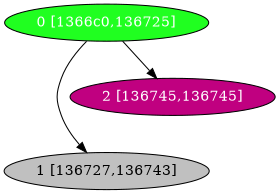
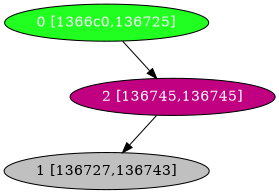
edge "0 [1366c0,136725]" -> "1 [136727,136743]": now "2 [136745,136745]" -> "1 [136727,136743]"
